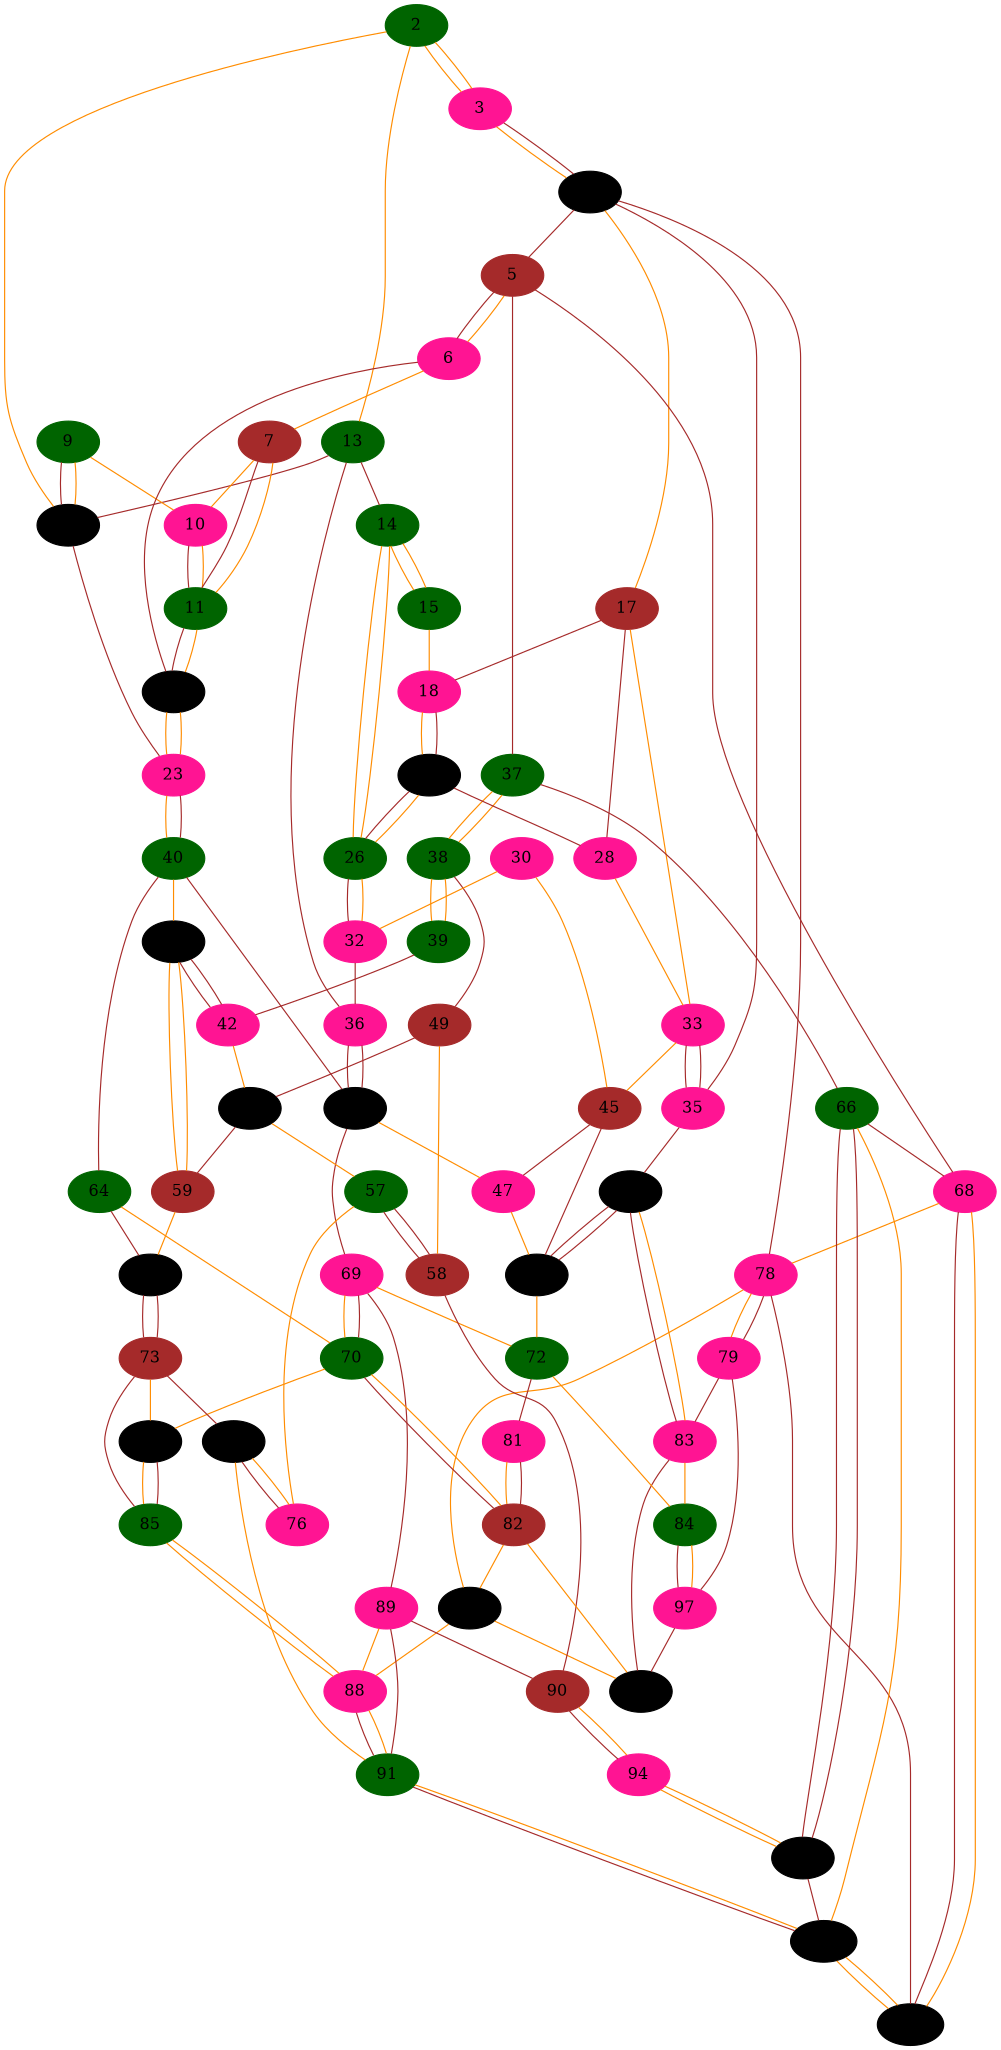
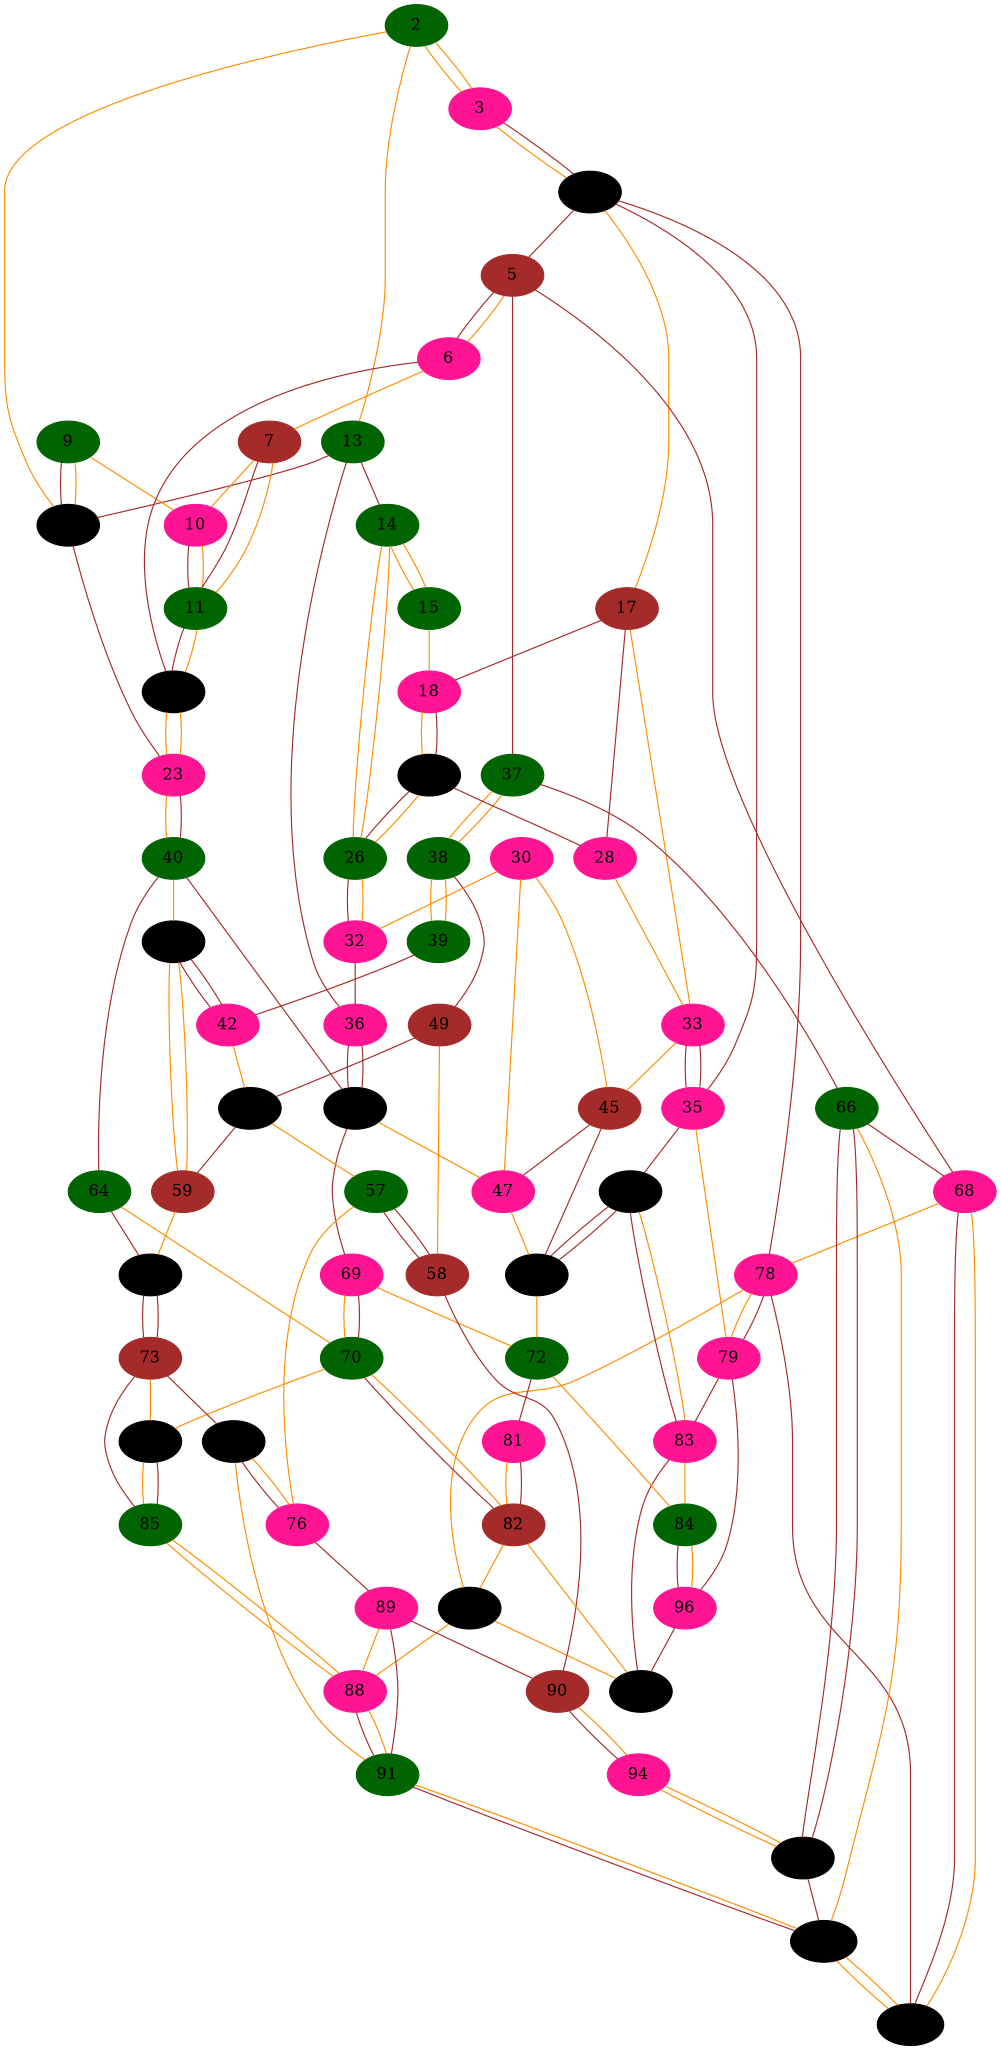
edge "30" -- "47": added
edge "35" -- "79": added
edge "69" -- "89": now "76" -- "89"
node "97": label "97" -> "96"
